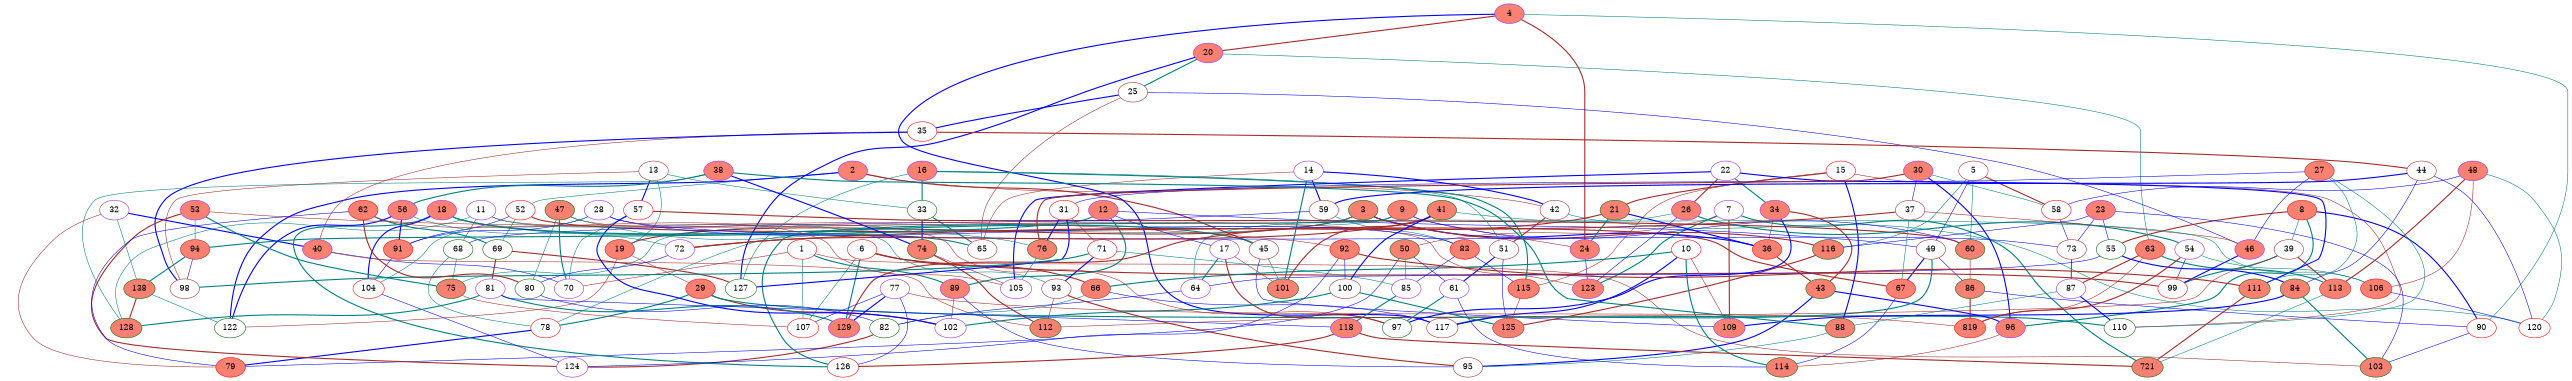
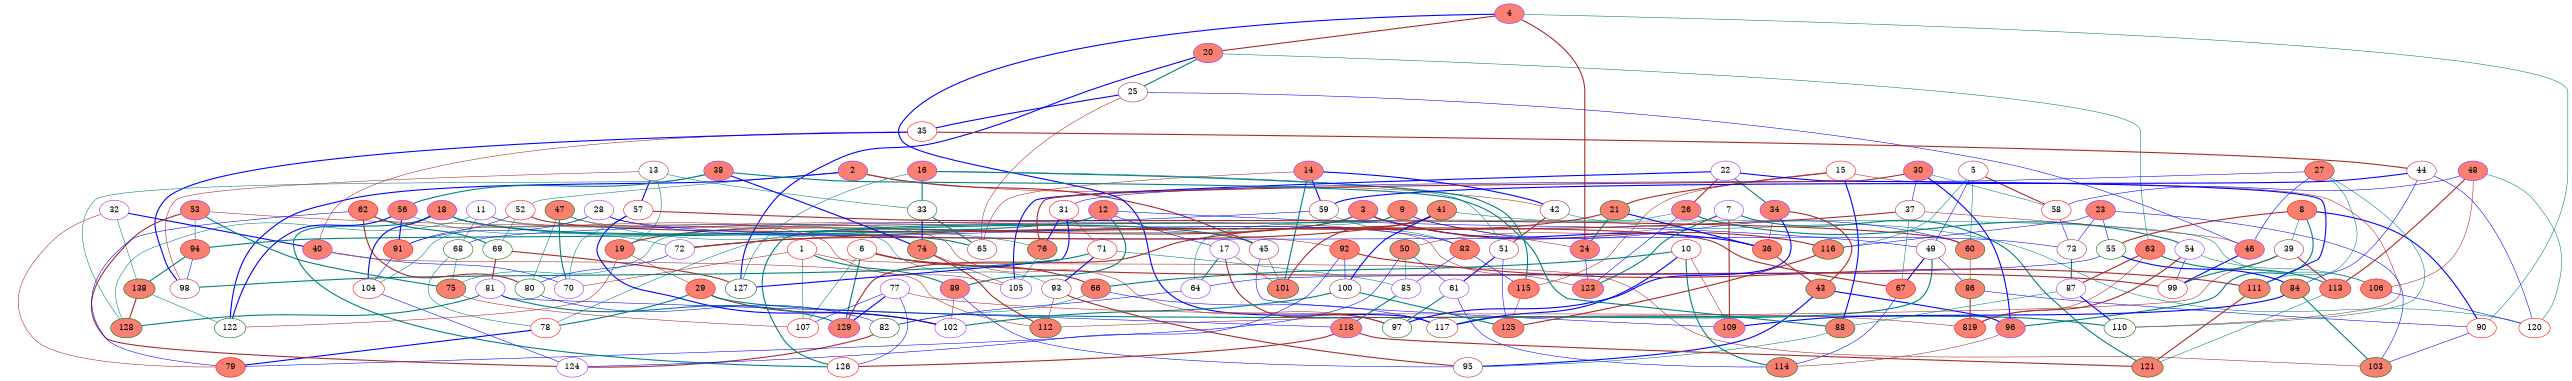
node "14": fillcolor white -> salmon
node "3": color darkgreen -> purple
node "721": label "721" -> "121"
